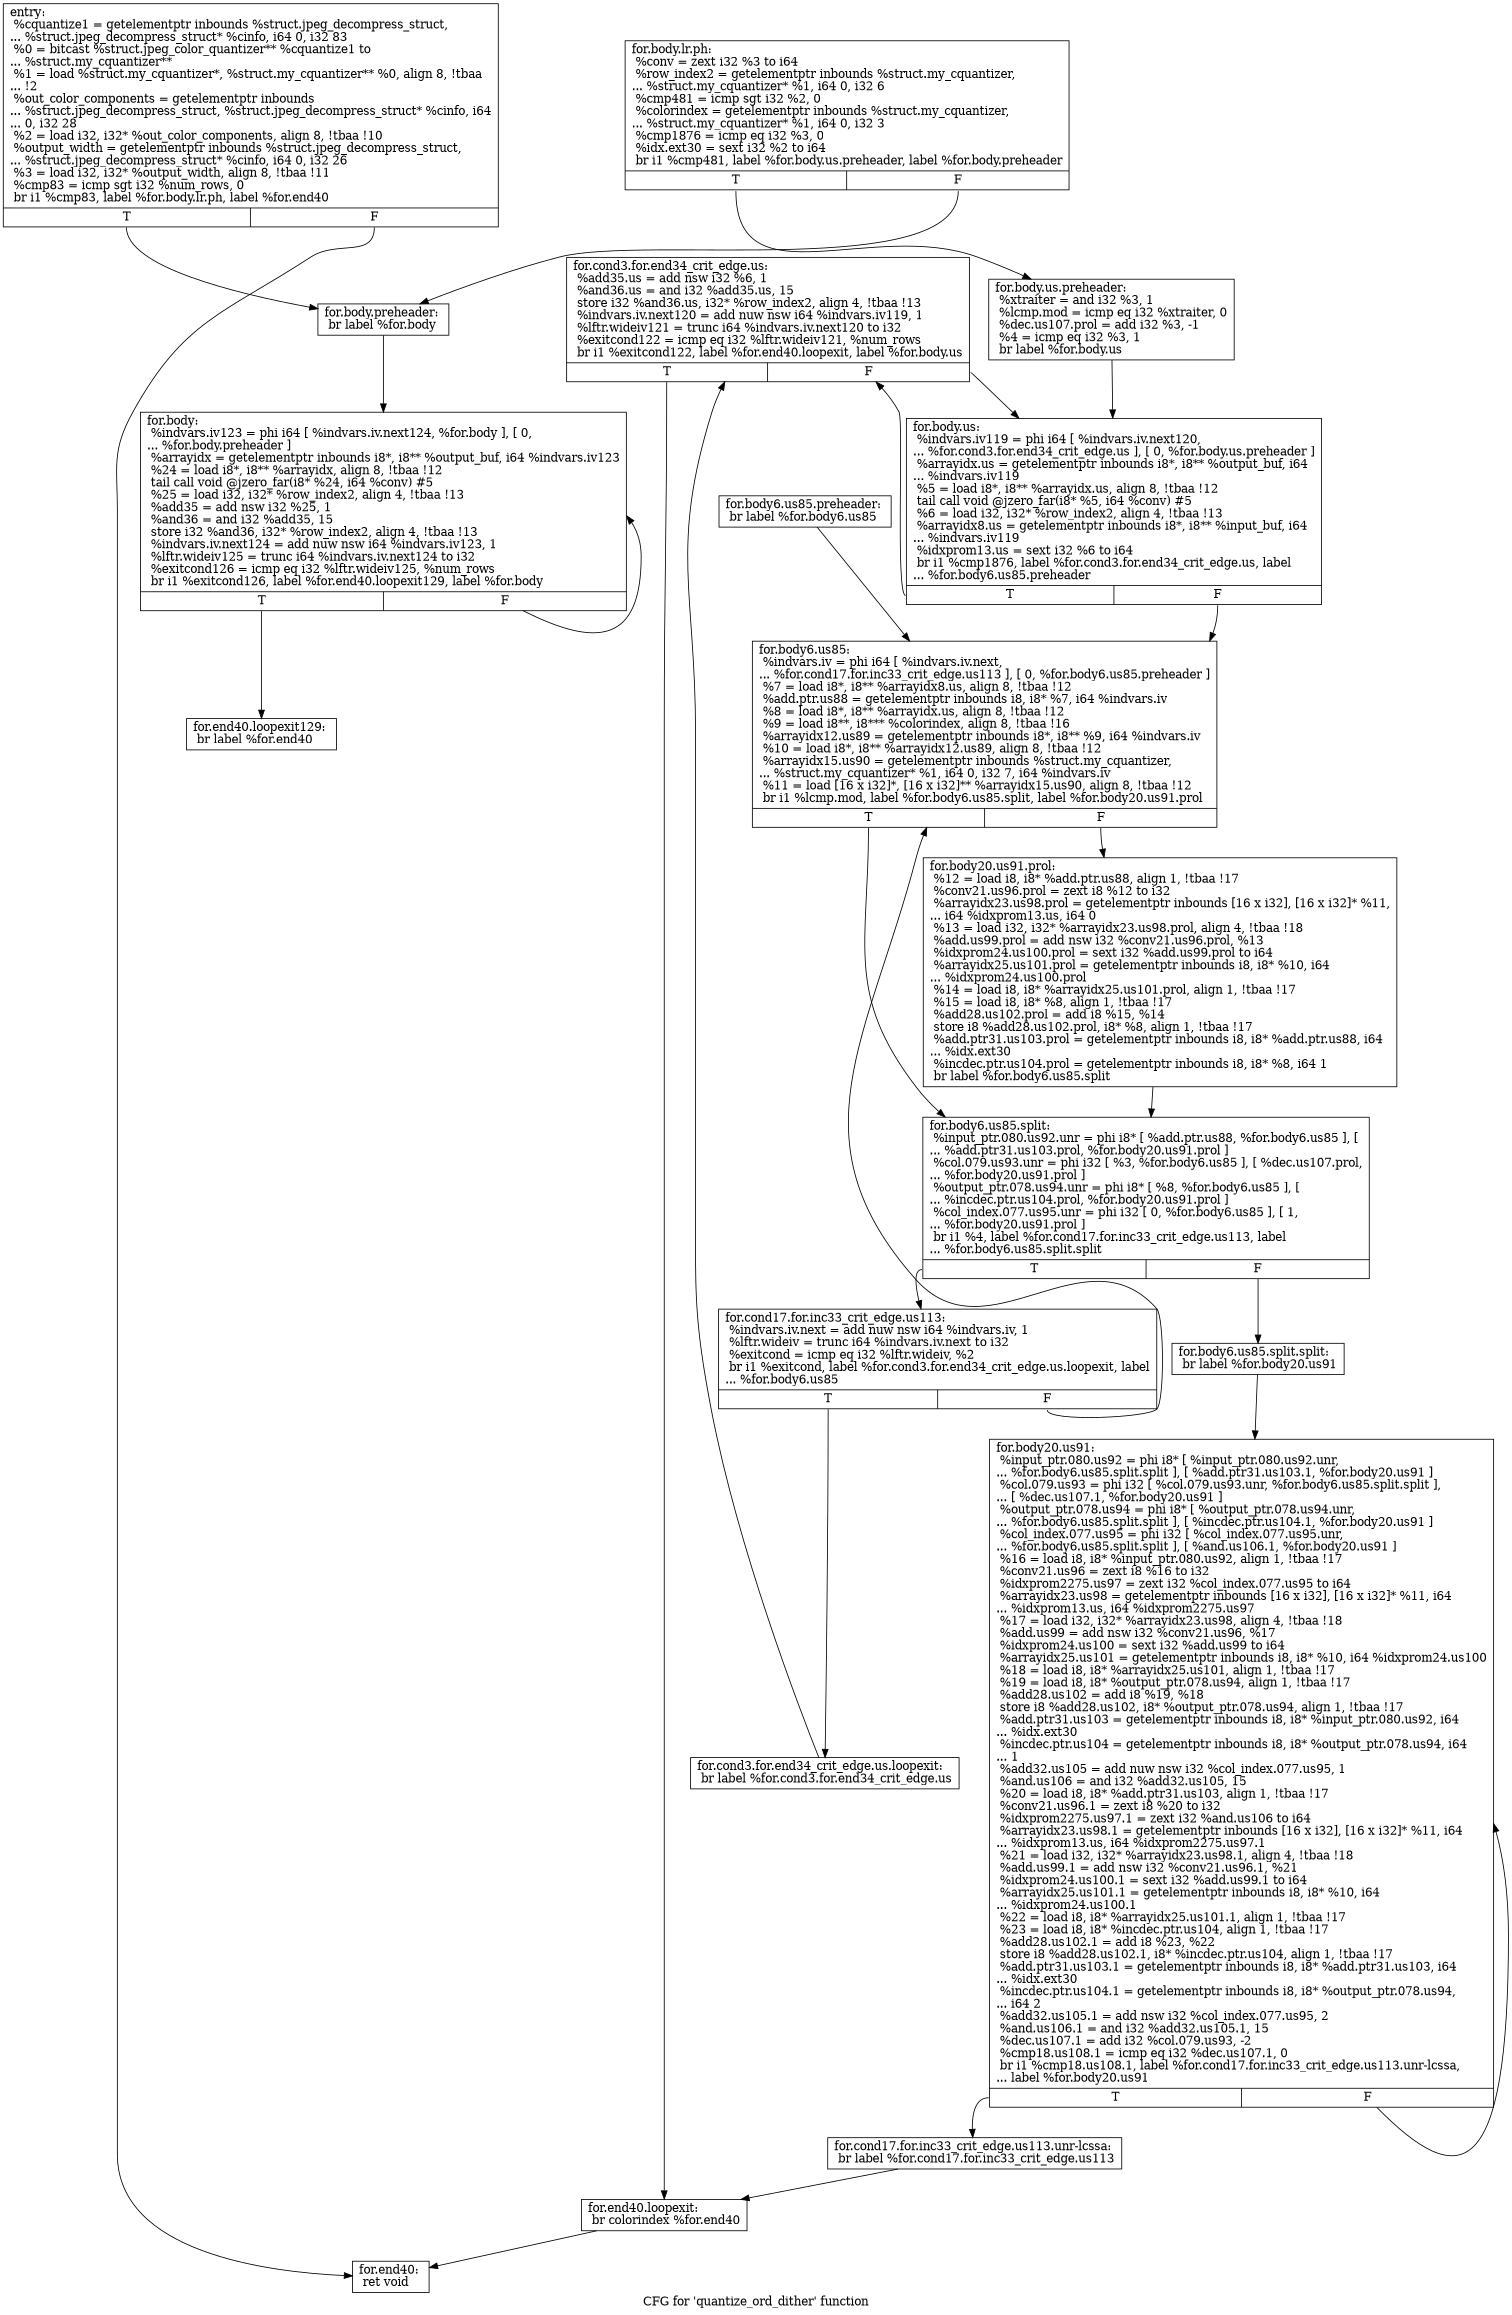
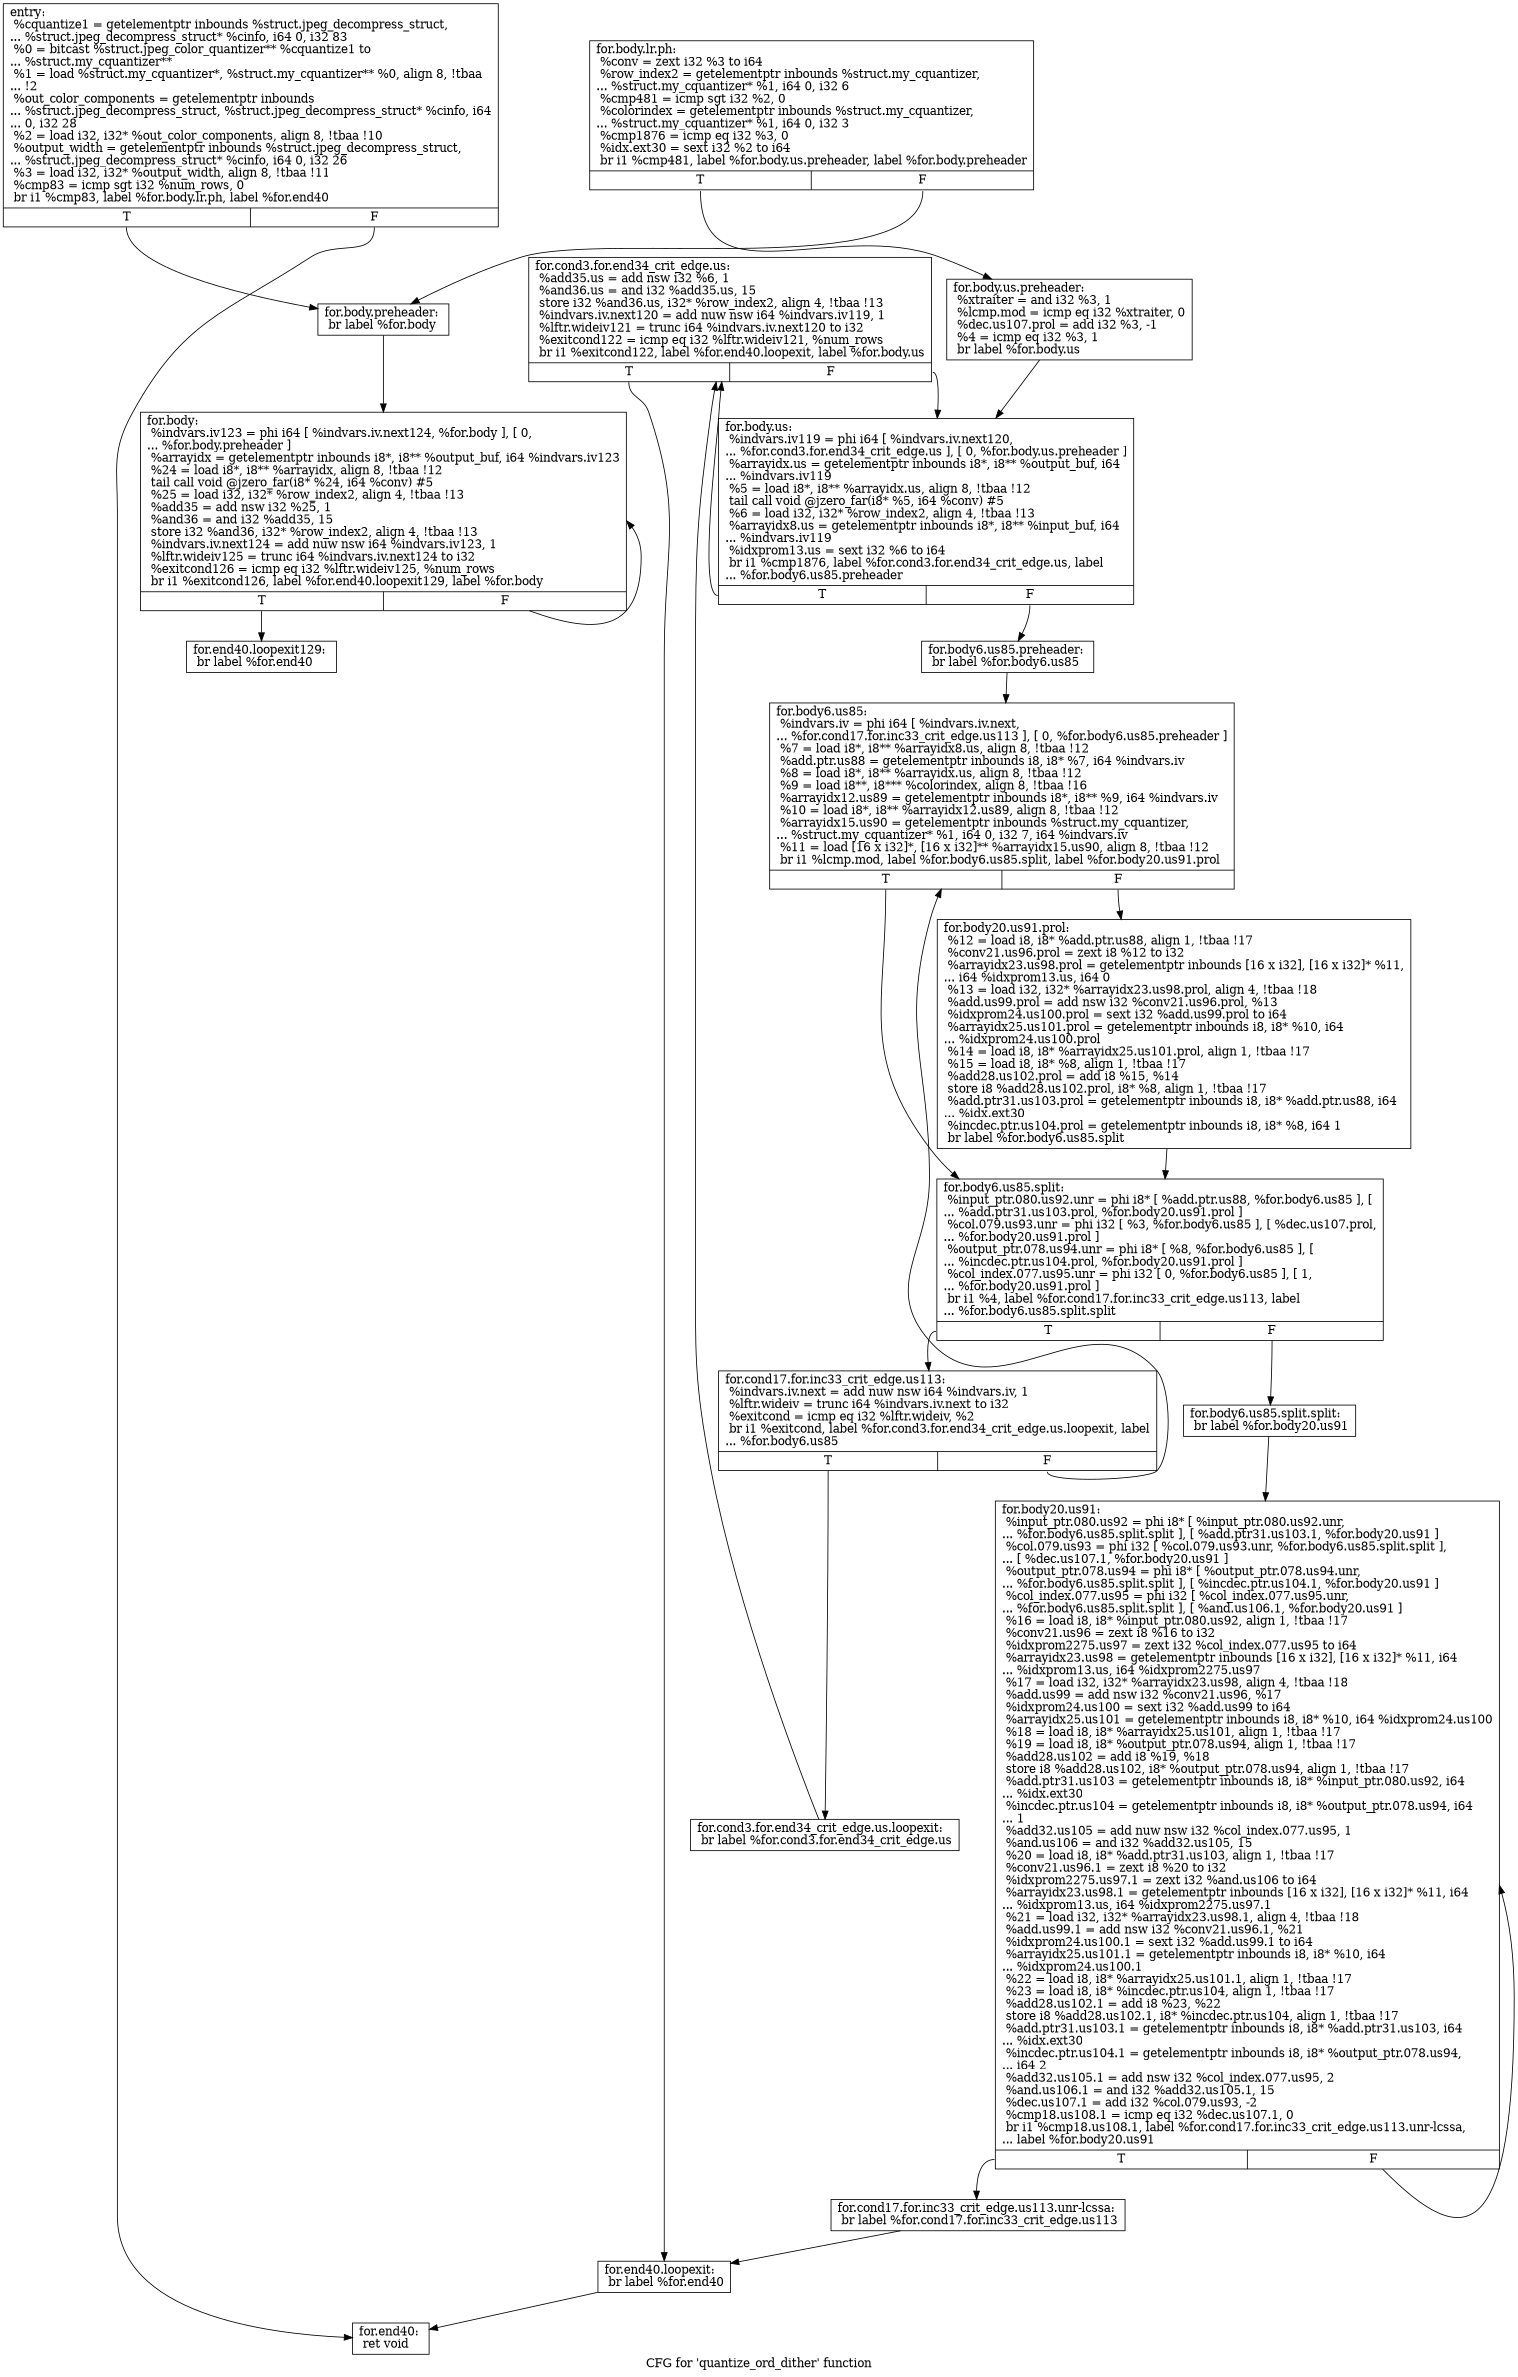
edge "for.body.us:" -> "for.body6.us85:": now "for.body.us:" -> "for.body6.us85.preheader:"
node "for.end40.loopexit:": text "br colorindex %for.end40" -> "br label %for.end40"
